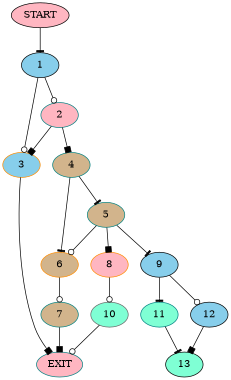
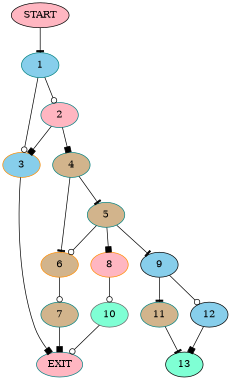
node "1": color black -> teal
node "11": fillcolor aquamarine -> tan
